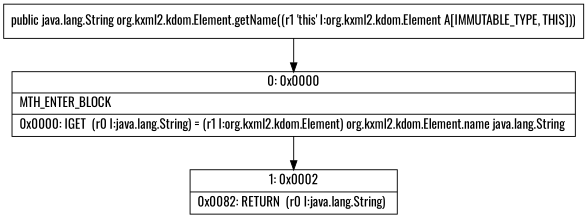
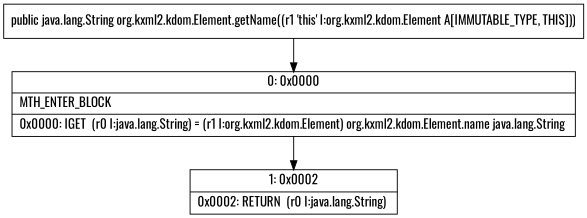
node "1: 0x0002": text "0x0082: RETURN  (r0 I:java.lang.String)" -> "0x0002: RETURN  (r0 I:java.lang.String)"
